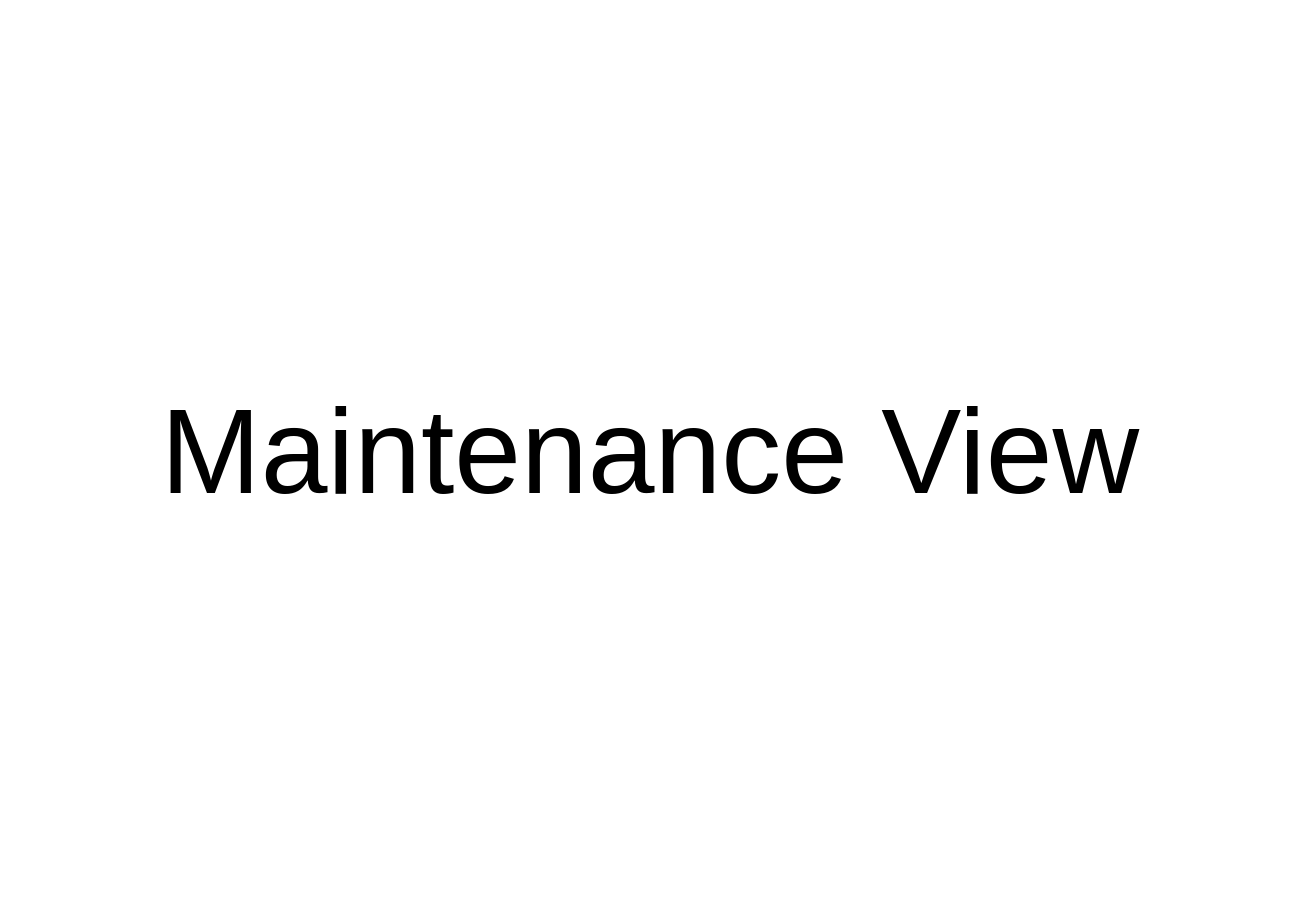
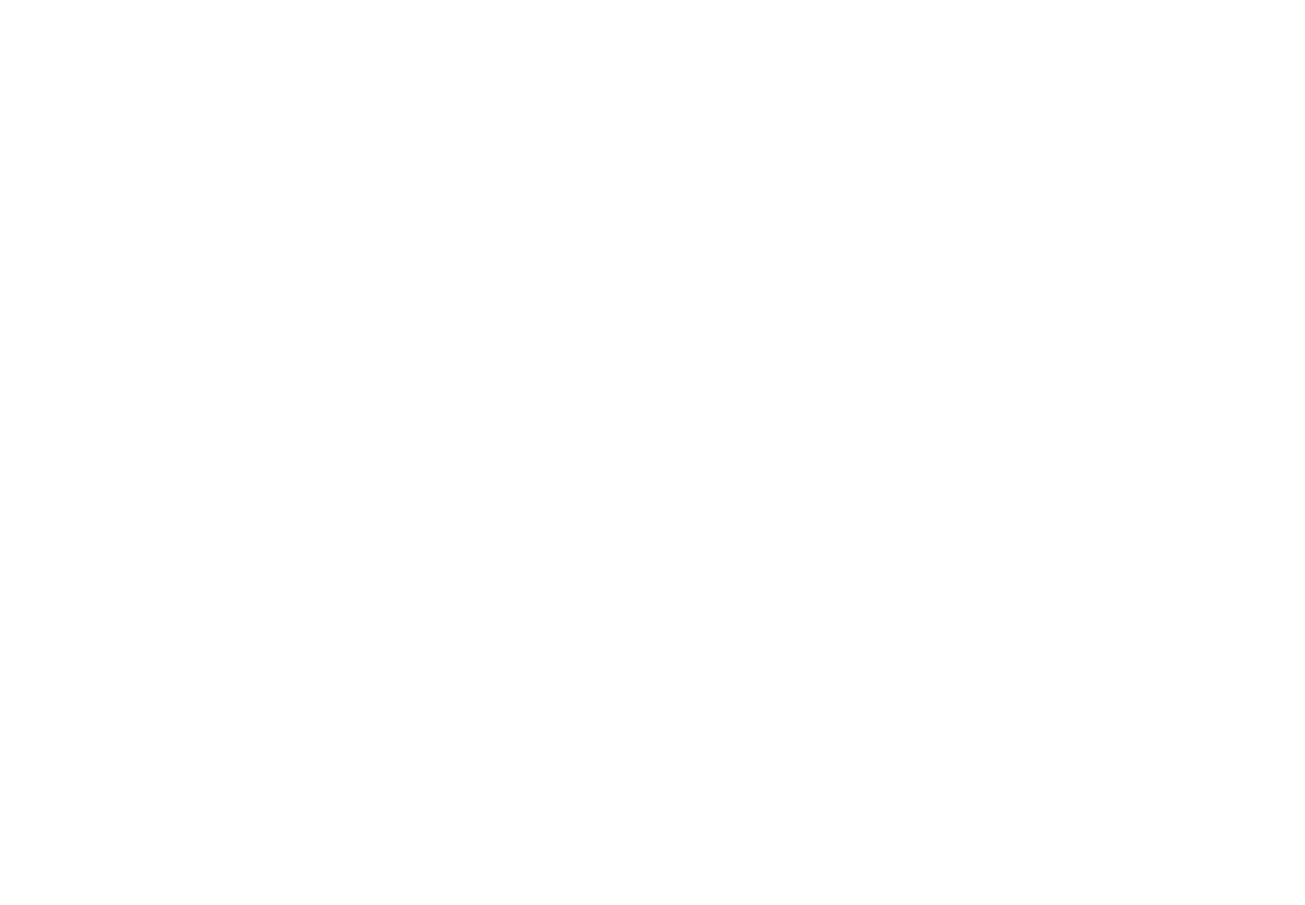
node "Maintenance View": removed
